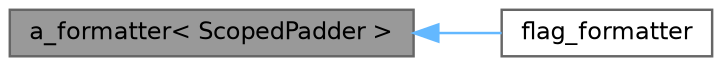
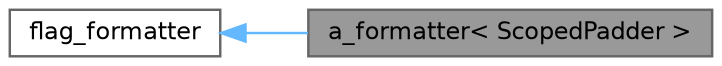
edge "flag_formatter" -> "a_formatter< ScopedPadder >": reversed
